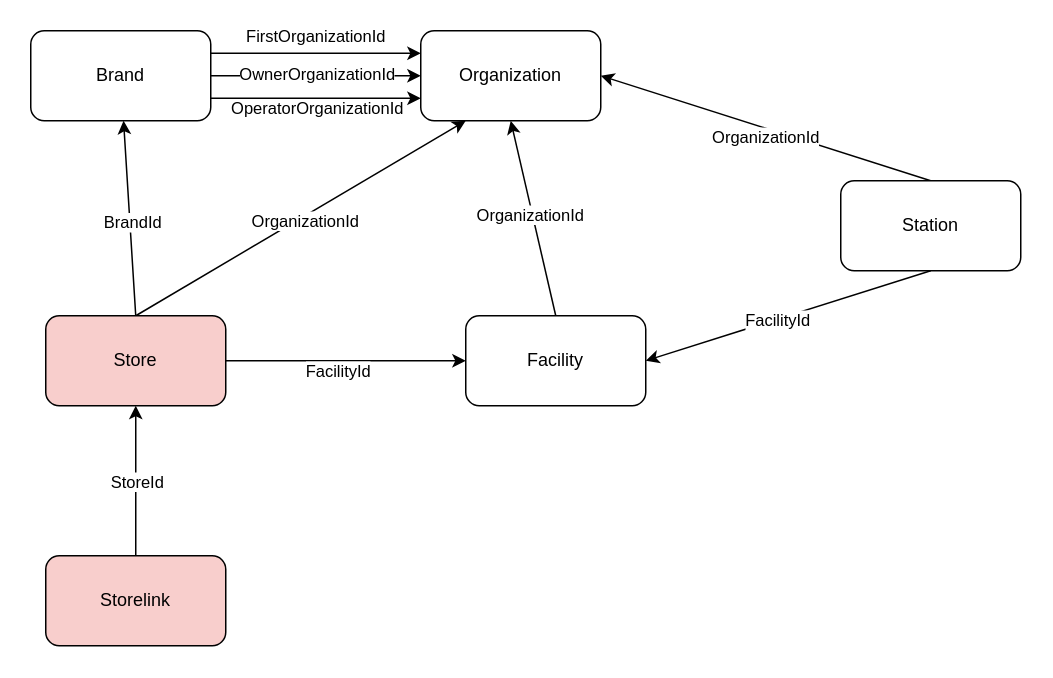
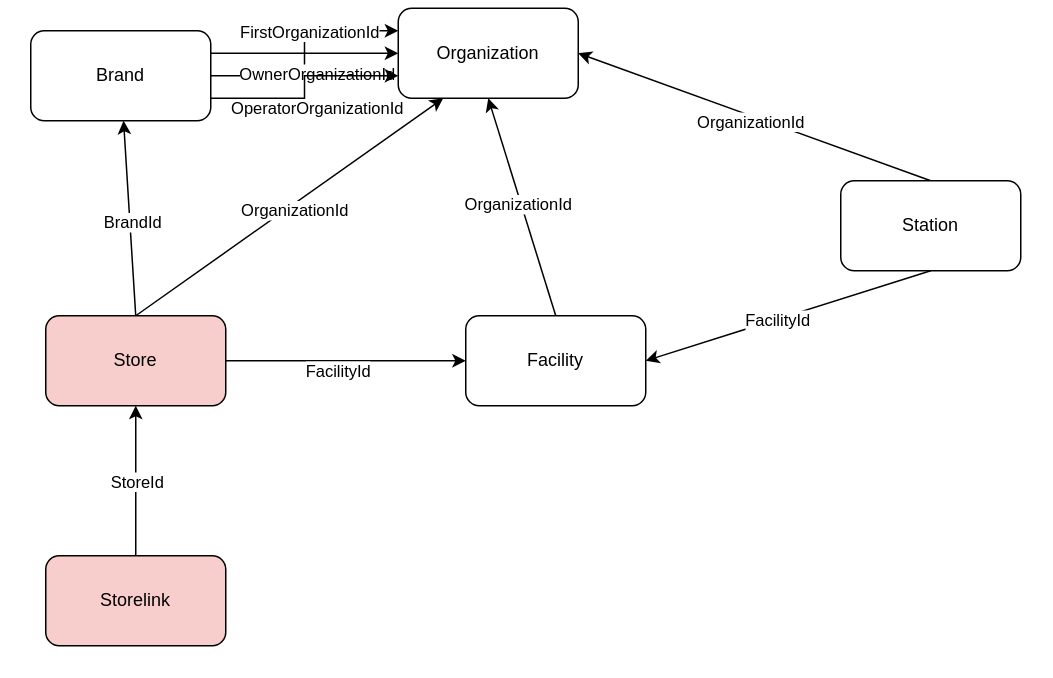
node "Organization": moved (511, 76) -> (488, 53)
